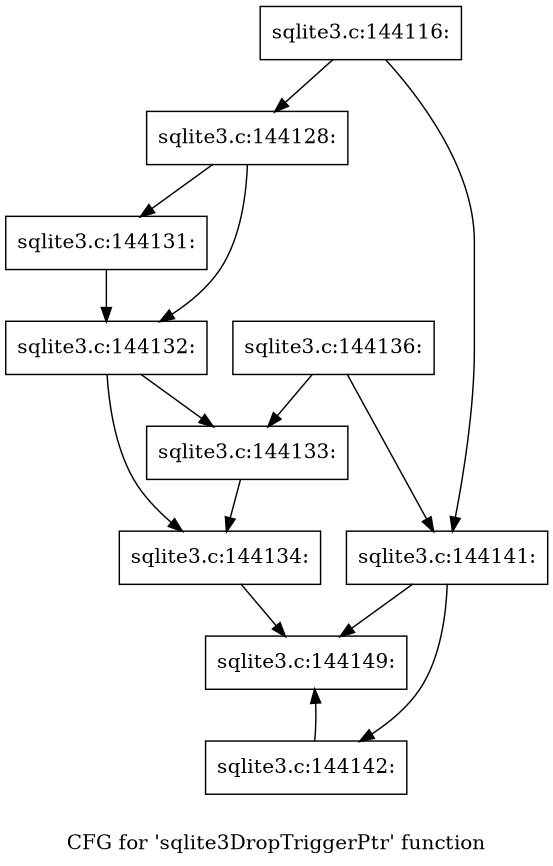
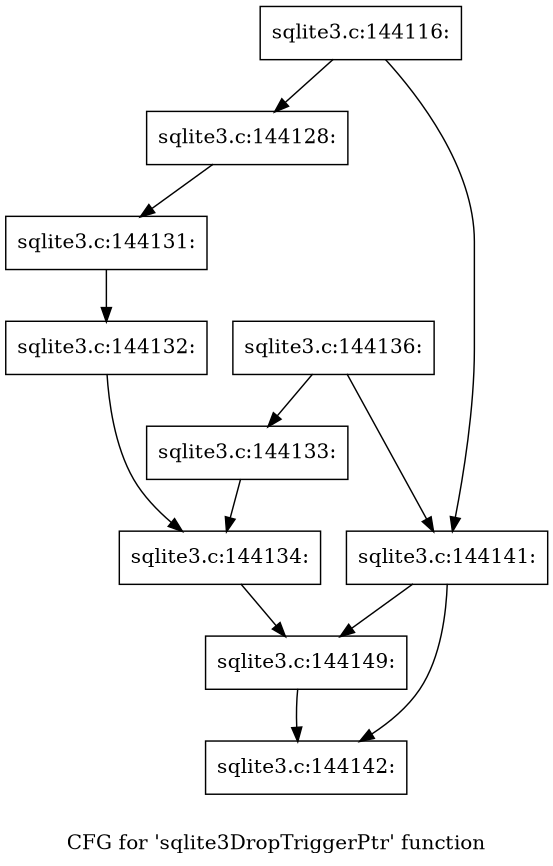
edge "sqlite3.c:144128:" -> "sqlite3.c:144132:": removed
edge "sqlite3.c:144132:" -> "sqlite3.c:144133:": removed
edge "sqlite3.c:144142:" -> "sqlite3.c:144149:": reversed
